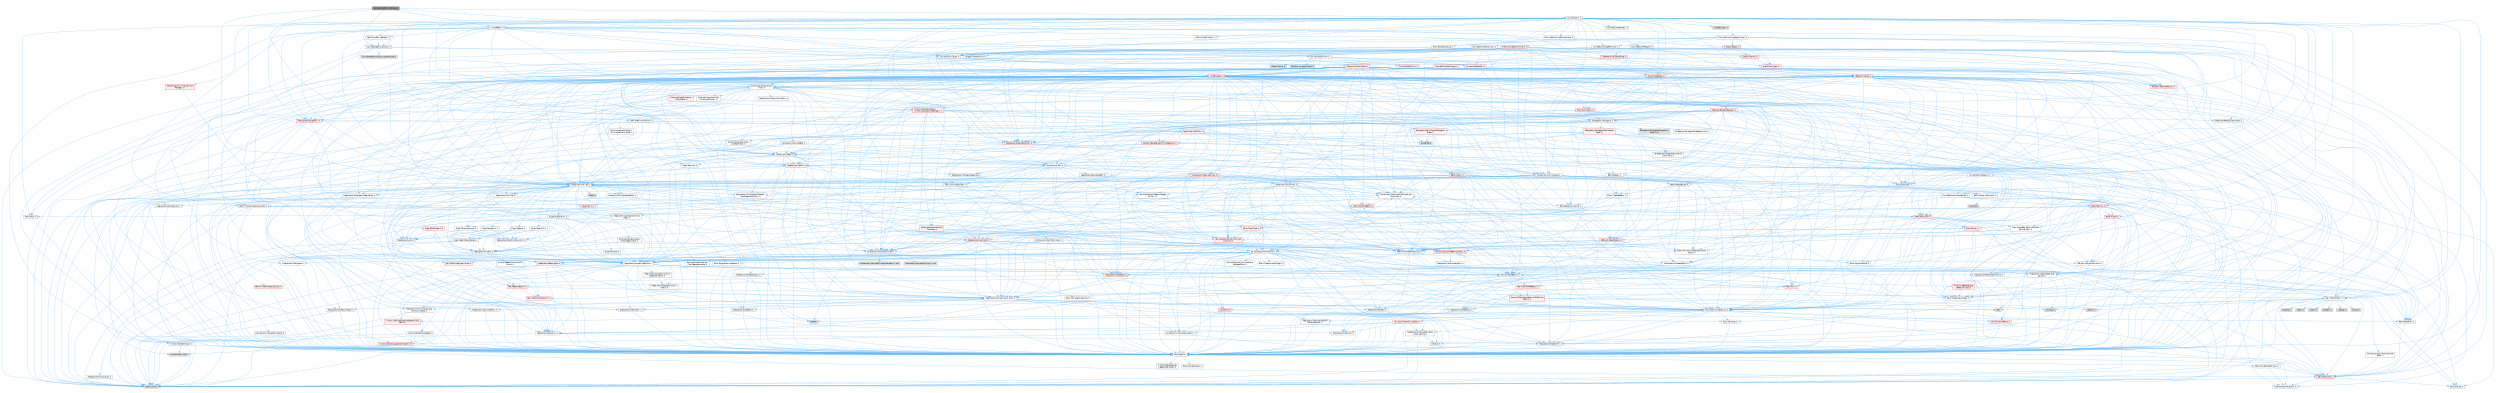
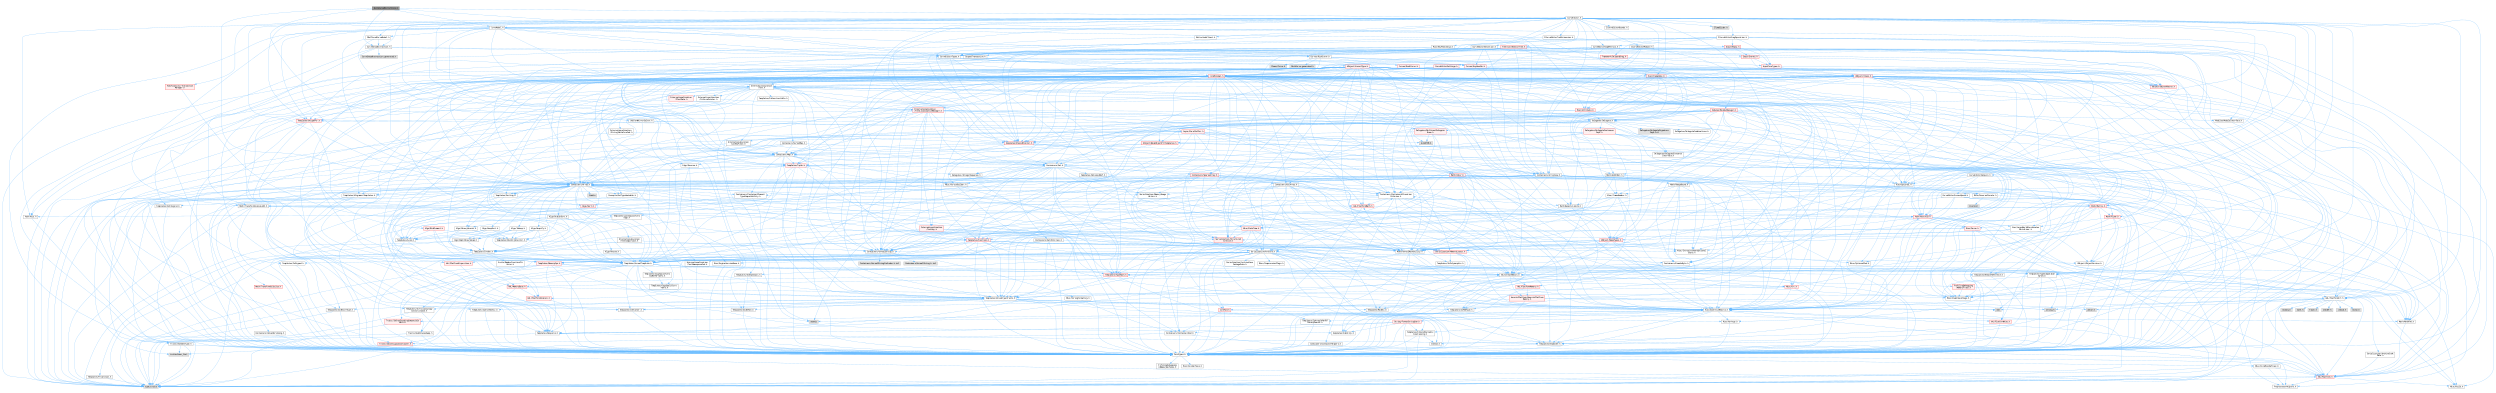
node "Math/Range.h": label "Math/Range.h" -> "Math/AndOrNot.h"
edge "Math/Vector2D.h" -> "Misc/Crc.h": reversed
node "Containers/ContainerHelpers.h": added
